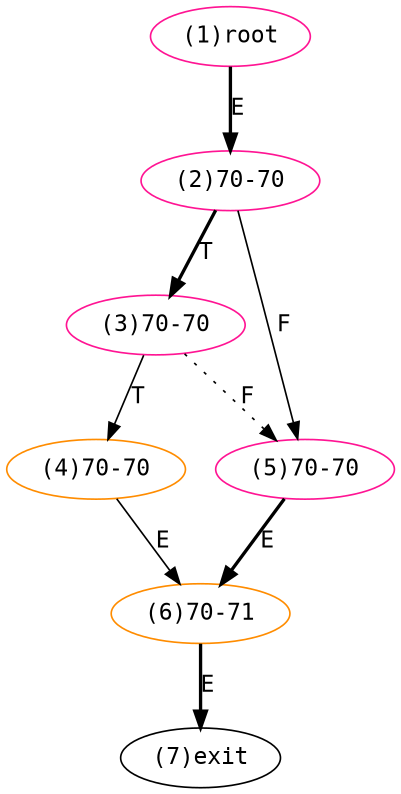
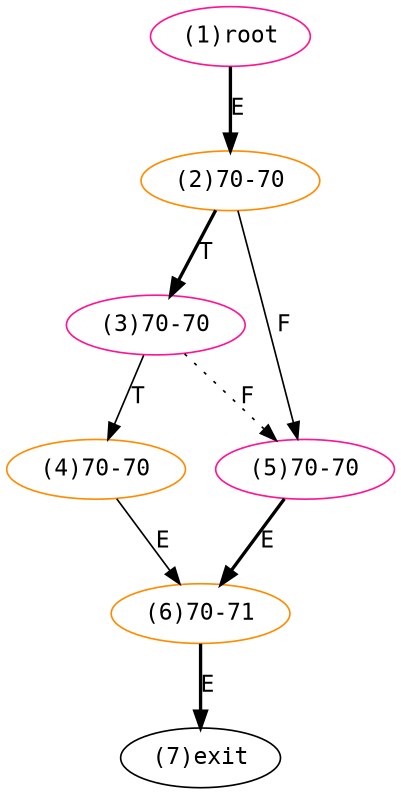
node "(2)70-70": color deeppink -> darkorange
